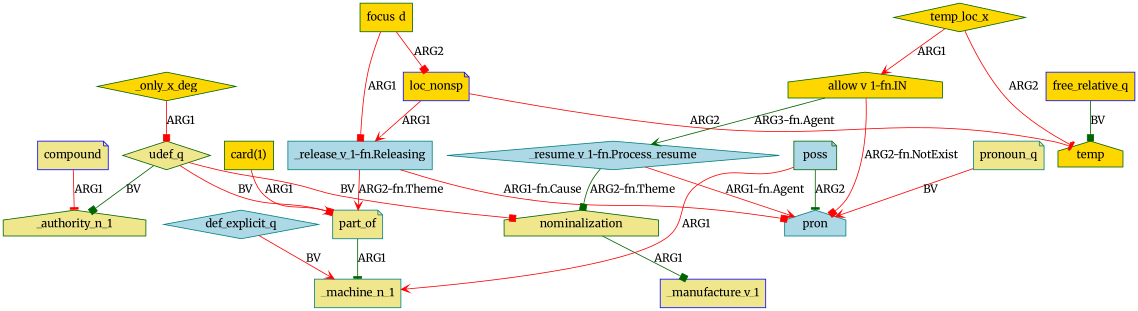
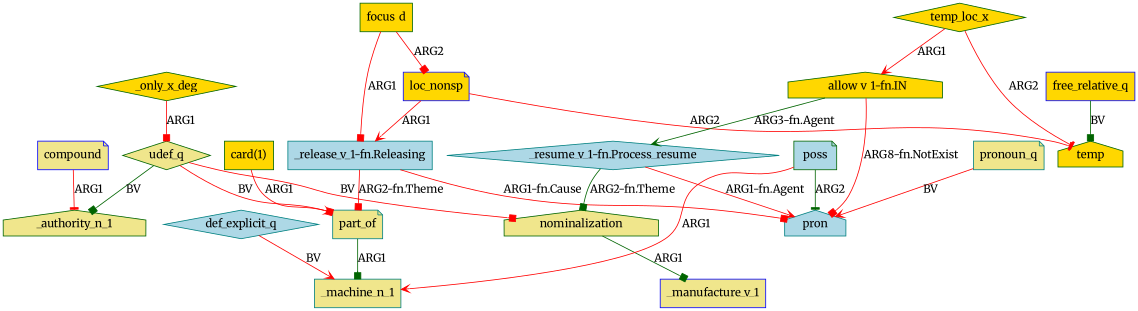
edge "_allow_v_1-fn.IN" -> "pron": label "ARG2-fn.NotExist" -> "ARG8-fn.NotExist"
edge "_release_v_1-fn.Releasing" -> "part_of": arrowhead vee -> box
edge "part_of" -> "_machine_n_1": arrowhead tee -> box
